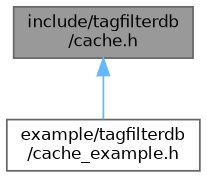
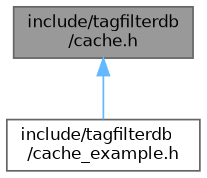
node "example/tagfilterdb /cache_example.h": label "example/tagfilterdb /cache_example.h" -> "include/tagfilterdb /cache_example.h"
